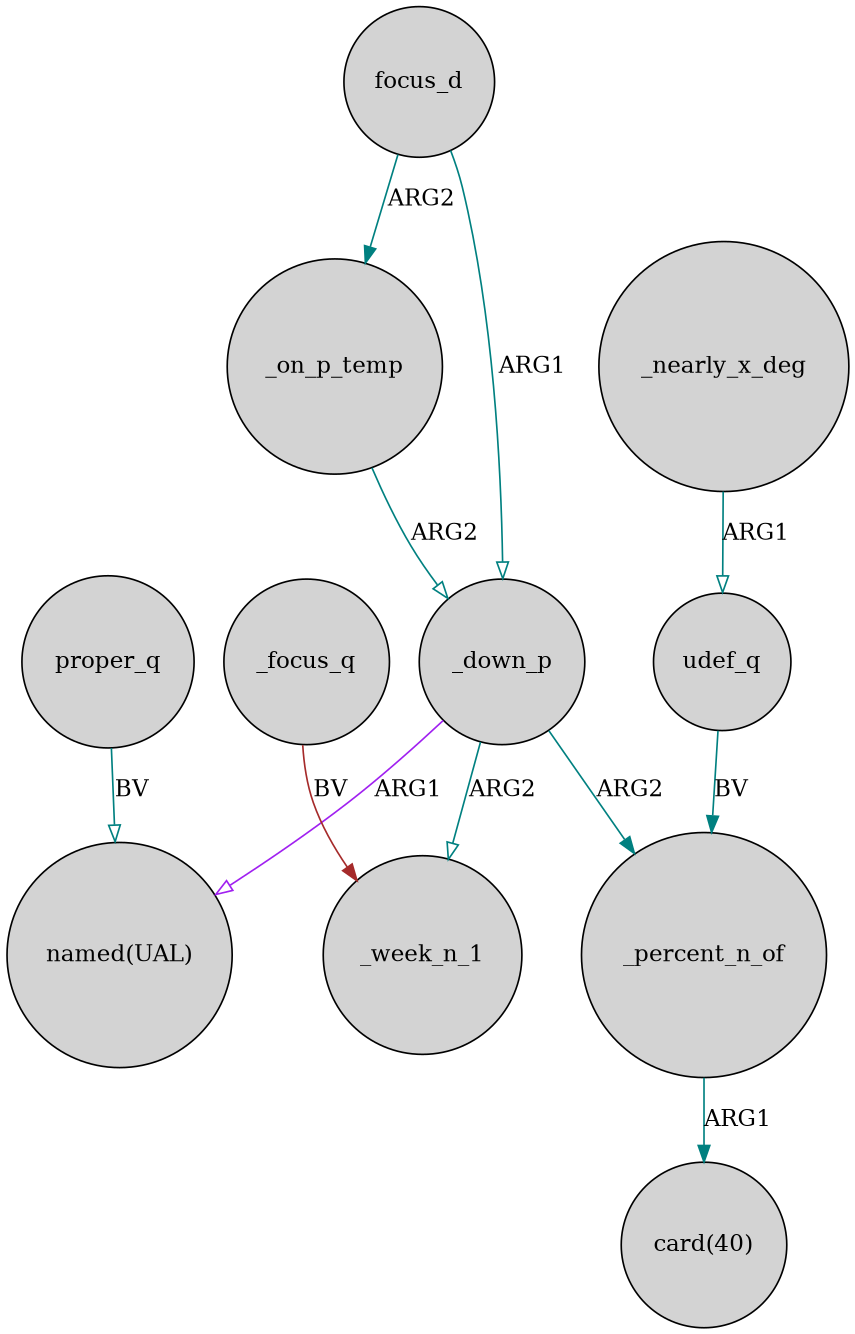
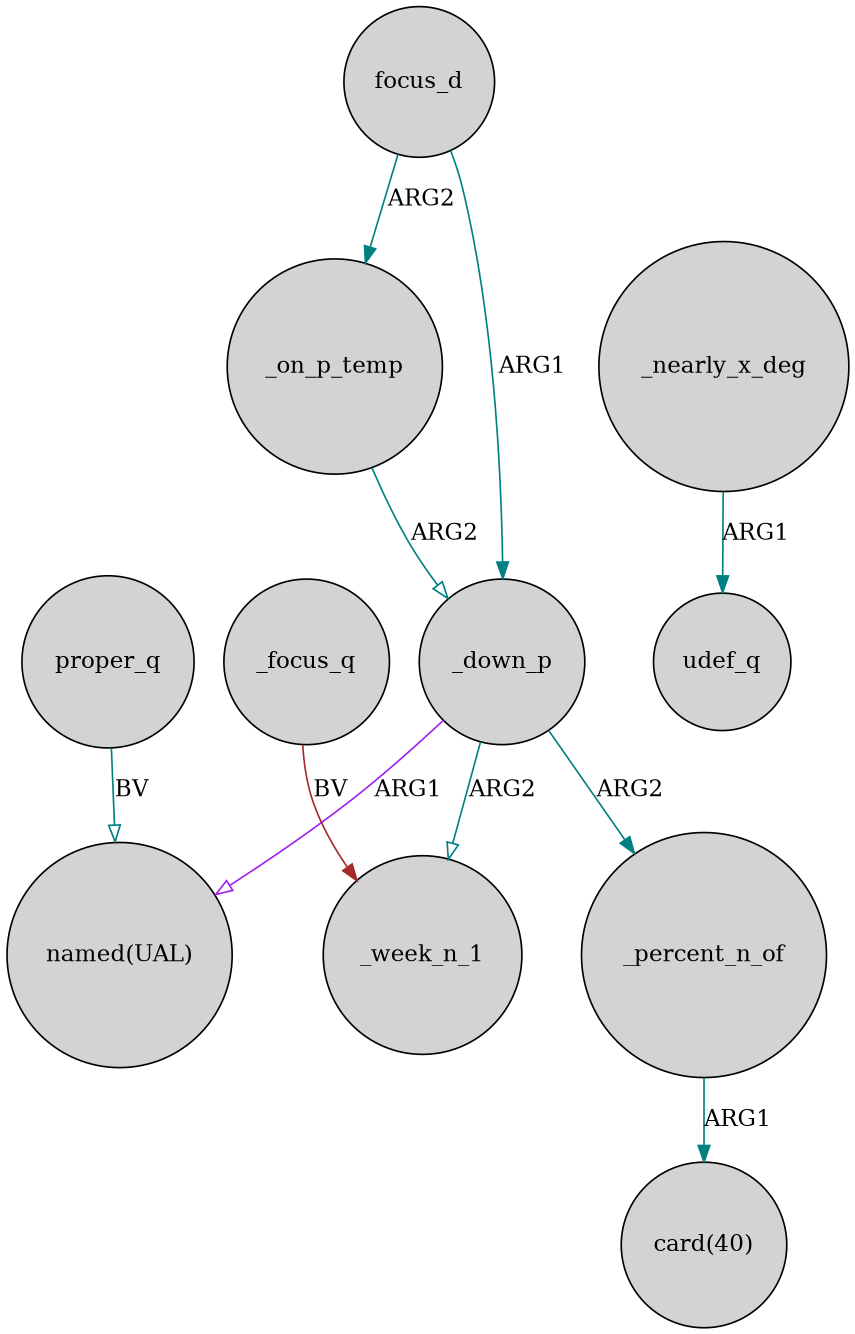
edge "focus_d" -> "_down_p": arrowhead onormal -> normal
edge "_nearly_x_deg" -> "udef_q": arrowhead onormal -> normal
edge "udef_q" -> "_percent_n_of": removed, label "BV"
